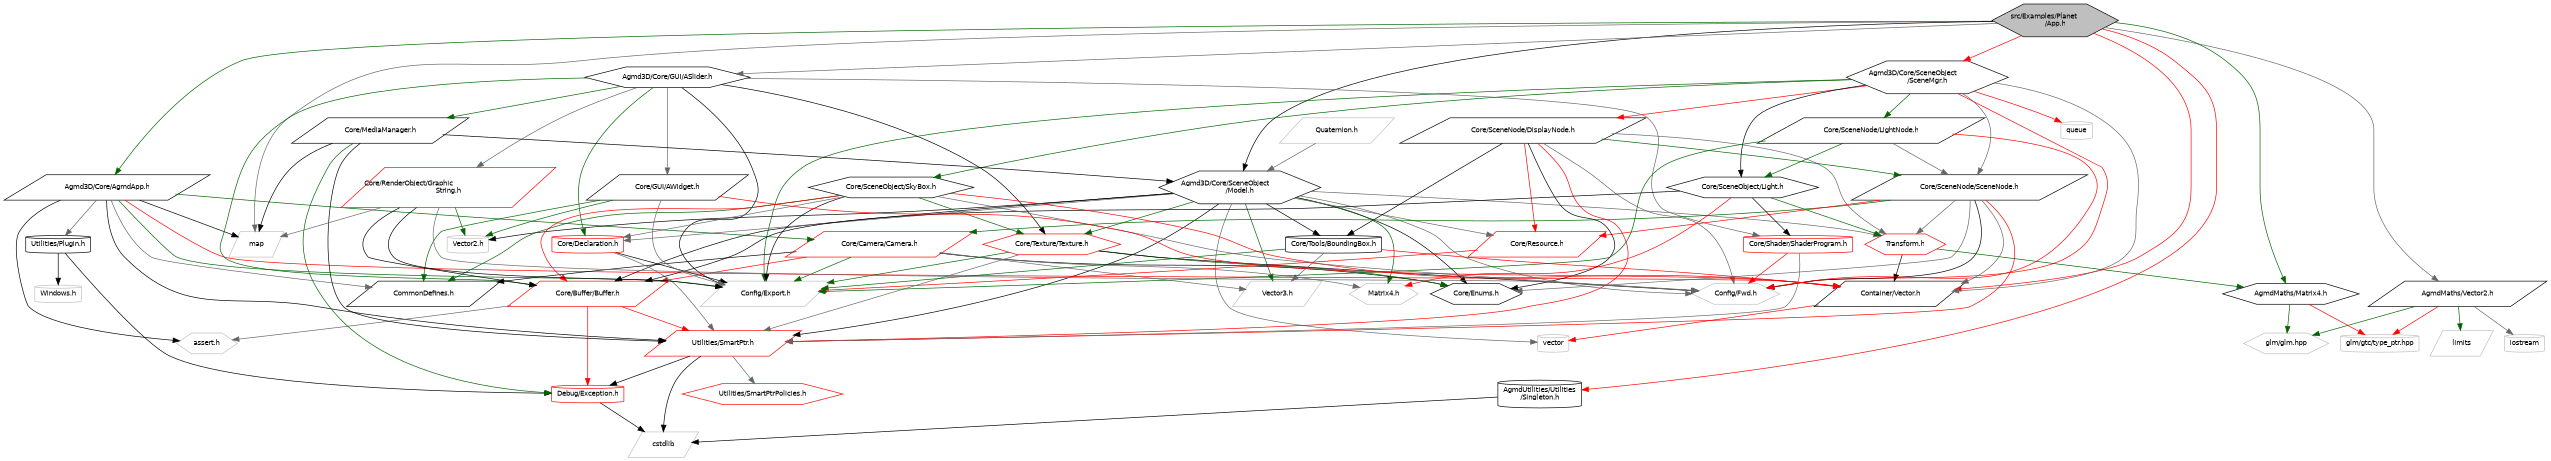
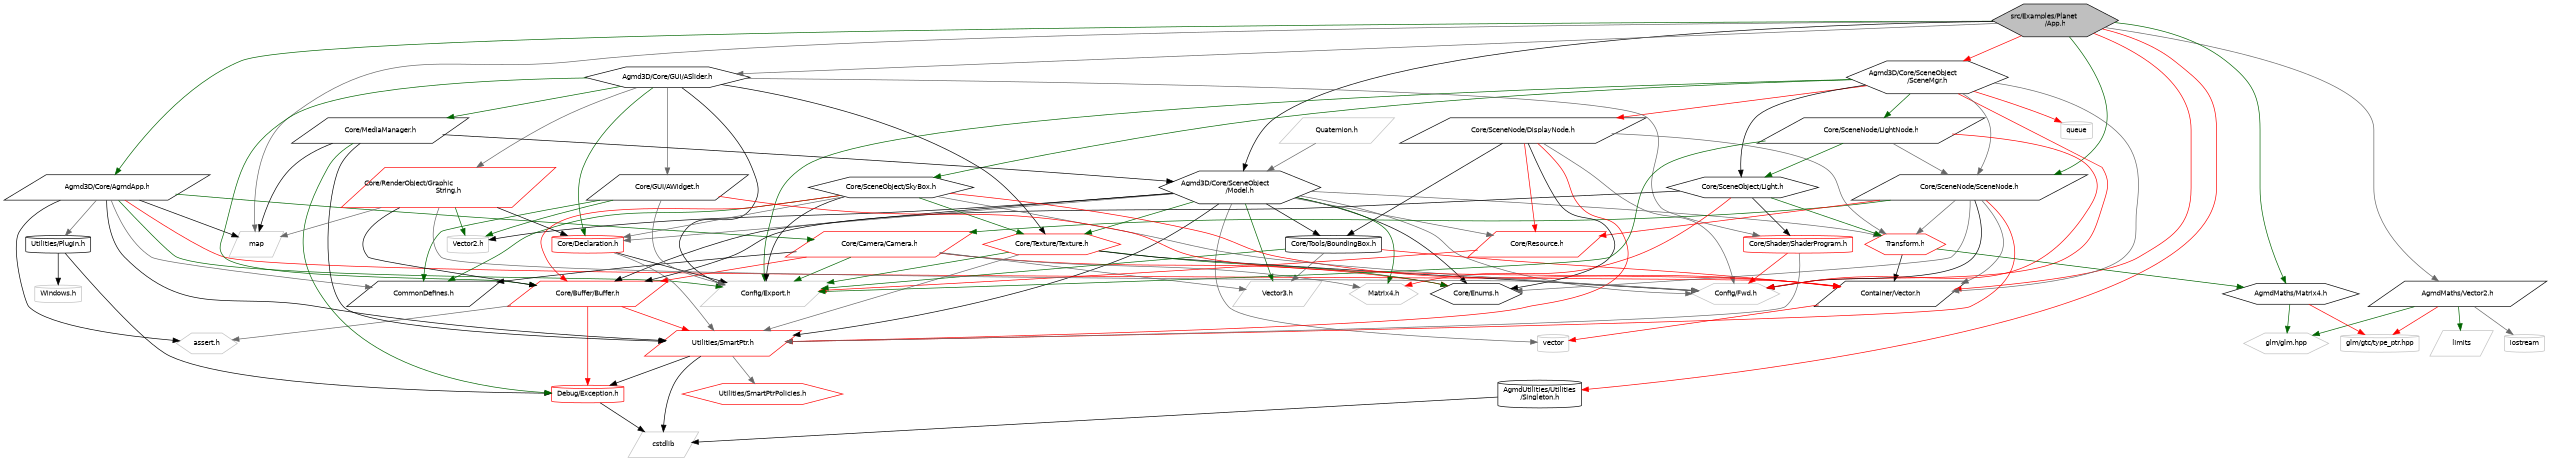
edge "Core/SceneNode/DisplayNode.h" -> "Core/SceneNode/SceneNode.h": now "src/Examples/Planet /App.h" -> "Core/SceneNode/SceneNode.h"
edge "Core/Camera/Camera.h" -> "Core/Enums.h": color black -> red
edge "Core/RenderObject/Graphic String.h" -> "Config/Export.h": now "Core/RenderObject/Graphic String.h" -> "Core/Declaration.h"
